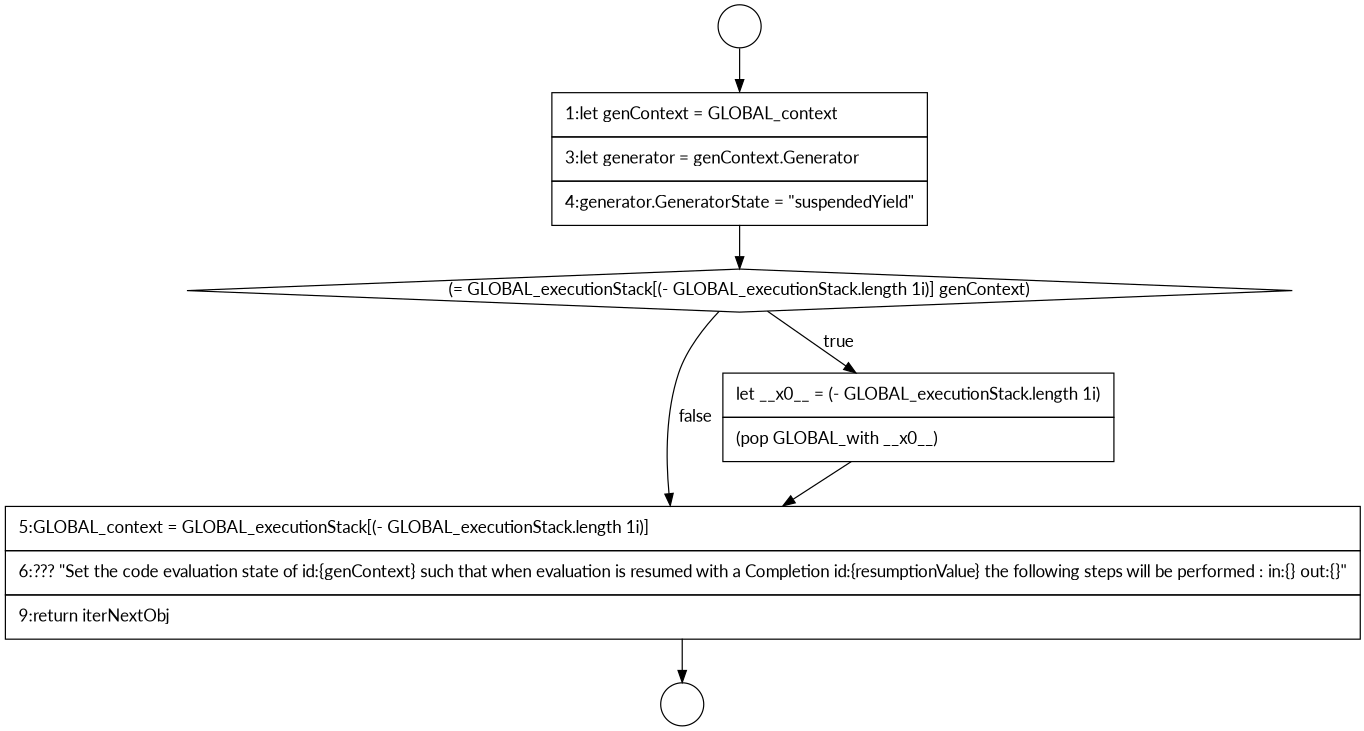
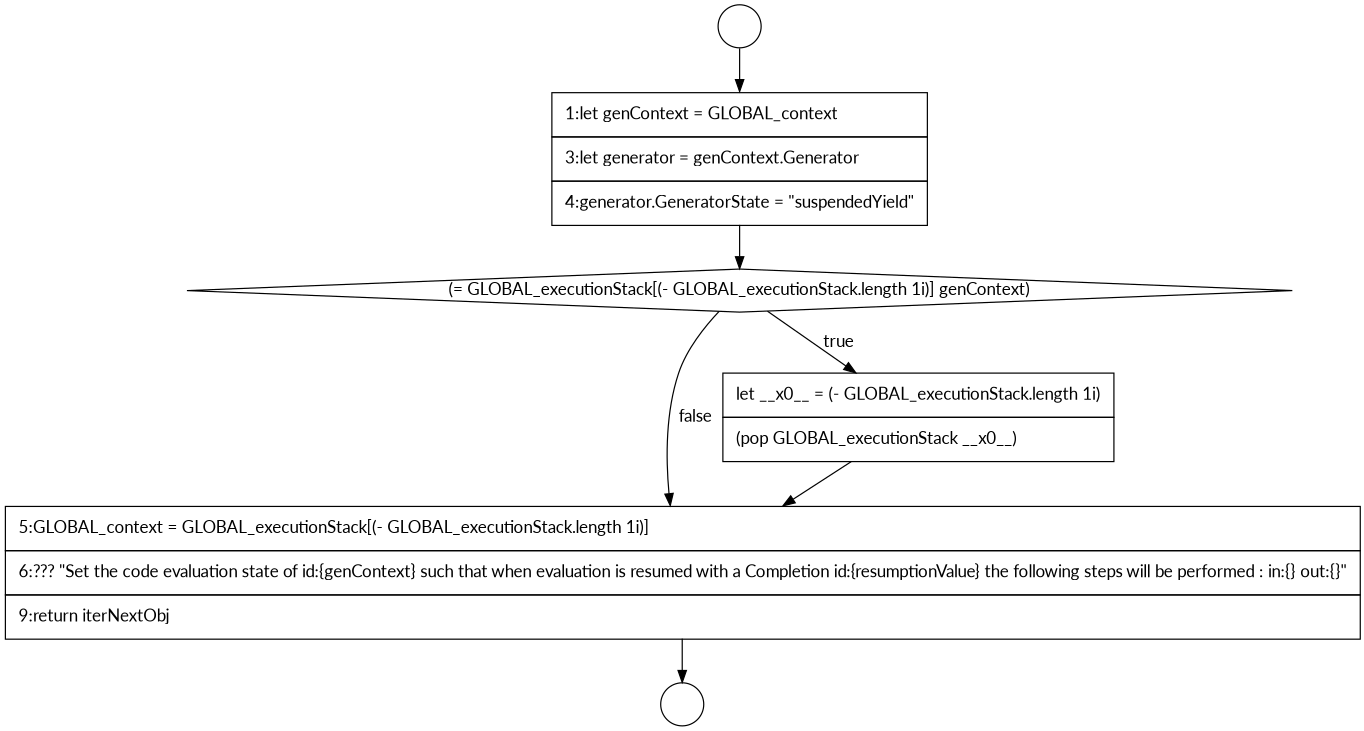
node "let __x0__ = (- GLOBAL_executionStack.length 1i)": text "(pop GLOBAL_with __x0__)" -> "(pop GLOBAL_executionStack __x0__)"
